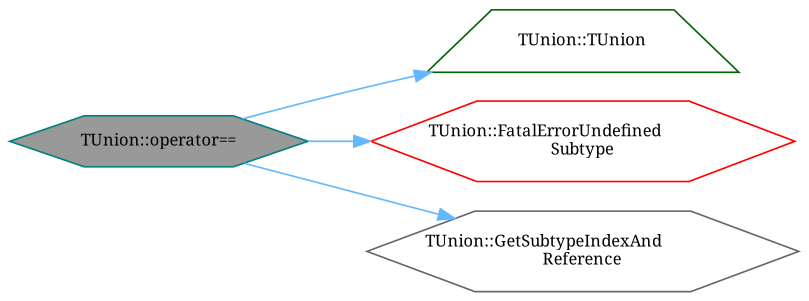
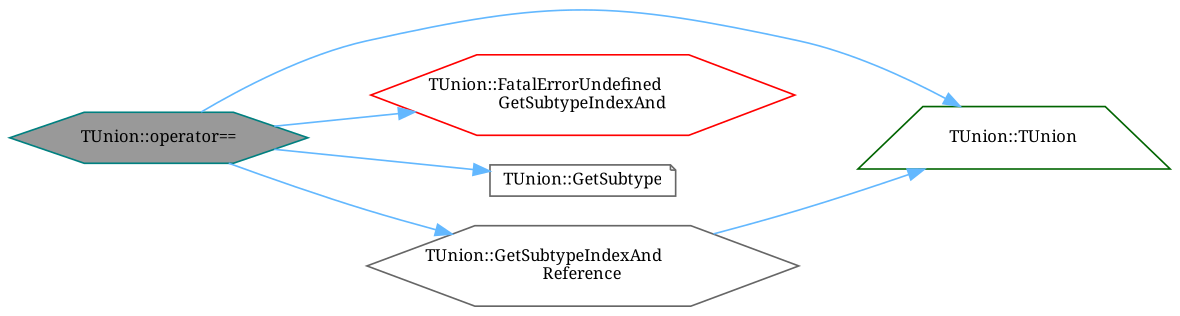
node "TUnion::FatalErrorUndefined Subtype": label "TUnion::FatalErrorUndefined Subtype" -> "TUnion::FatalErrorUndefined GetSubtypeIndexAnd"
node "TUnion::GetSubtype": added
edge "TUnion::GetSubtypeIndexAnd Reference" -> "TUnion::TUnion": added
